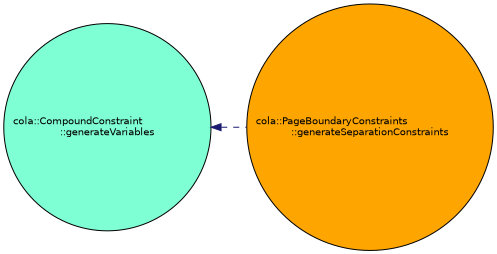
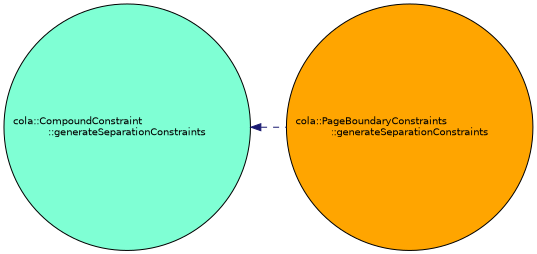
node "cola::CompoundConstraint ::generateVariables": label "cola::CompoundConstraint ::generateVariables" -> "cola::CompoundConstraint ::generateSeparationConstraints"
